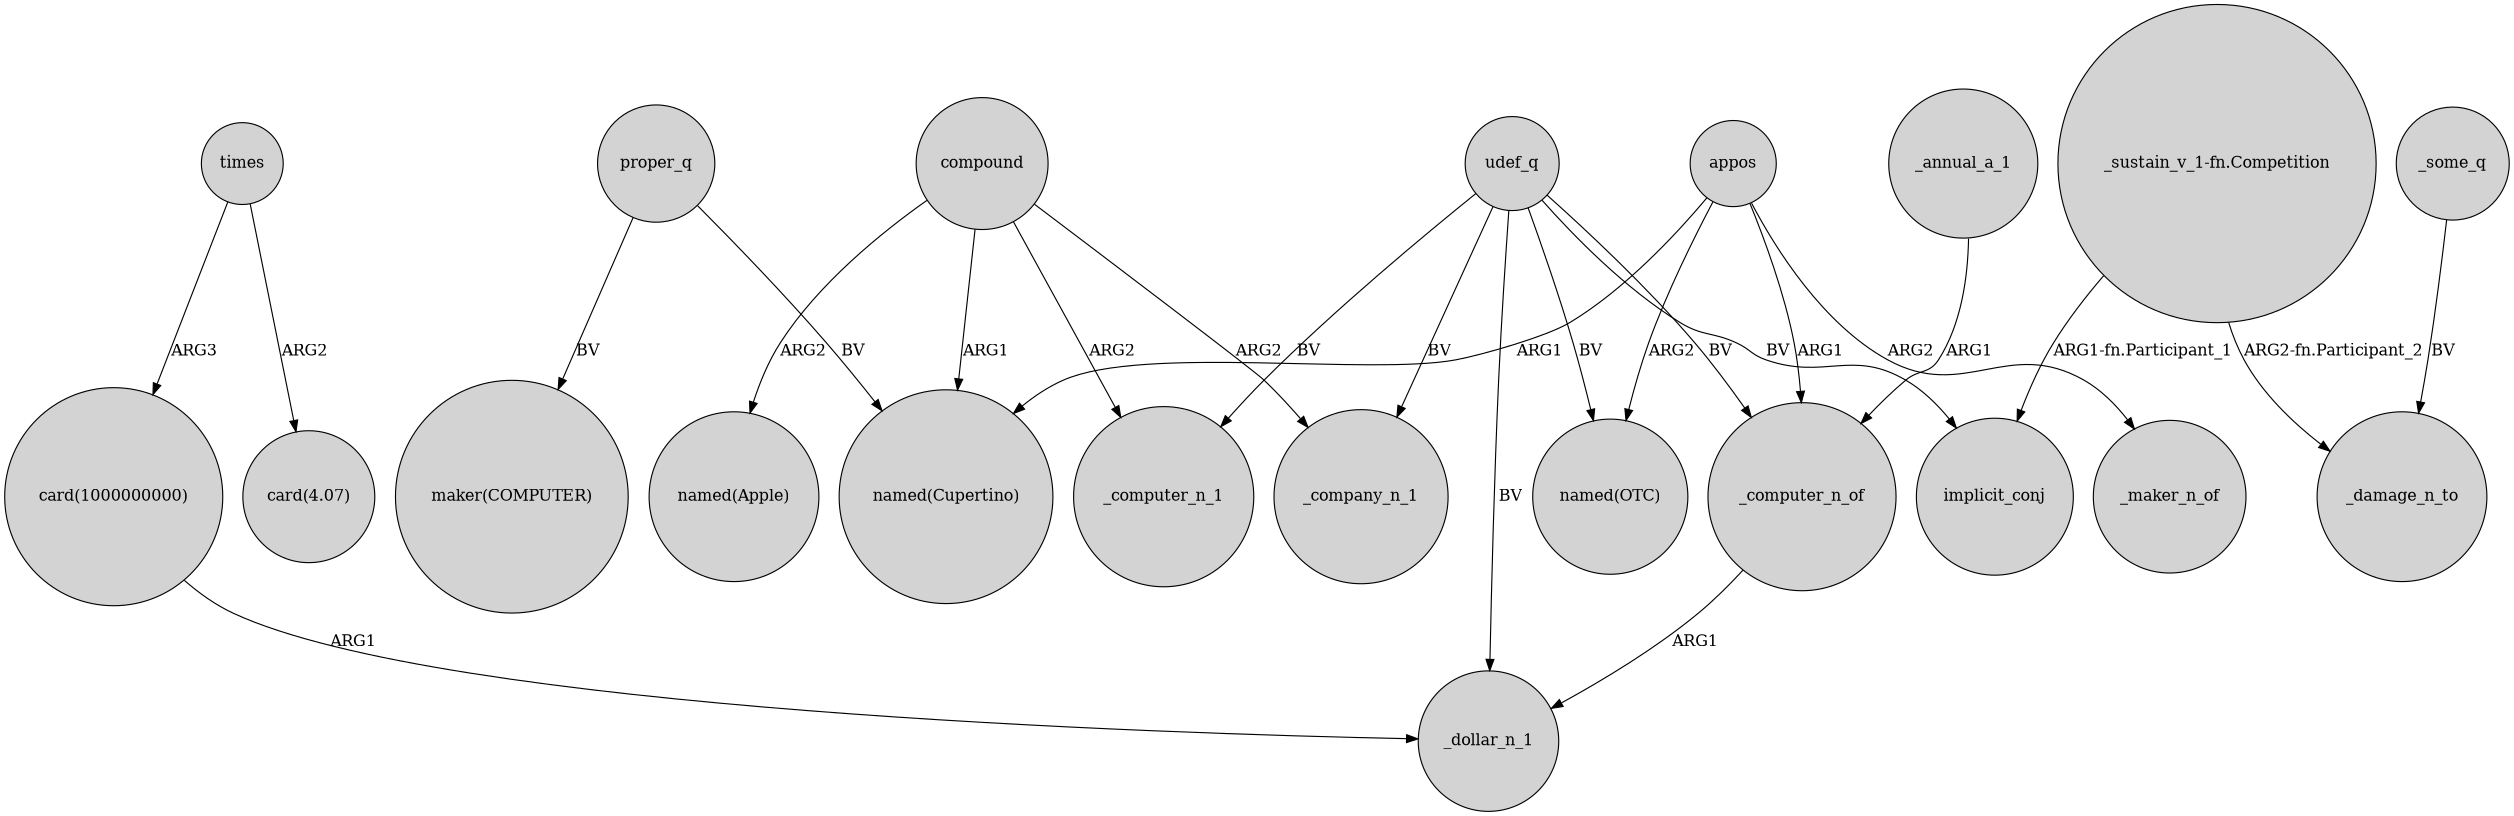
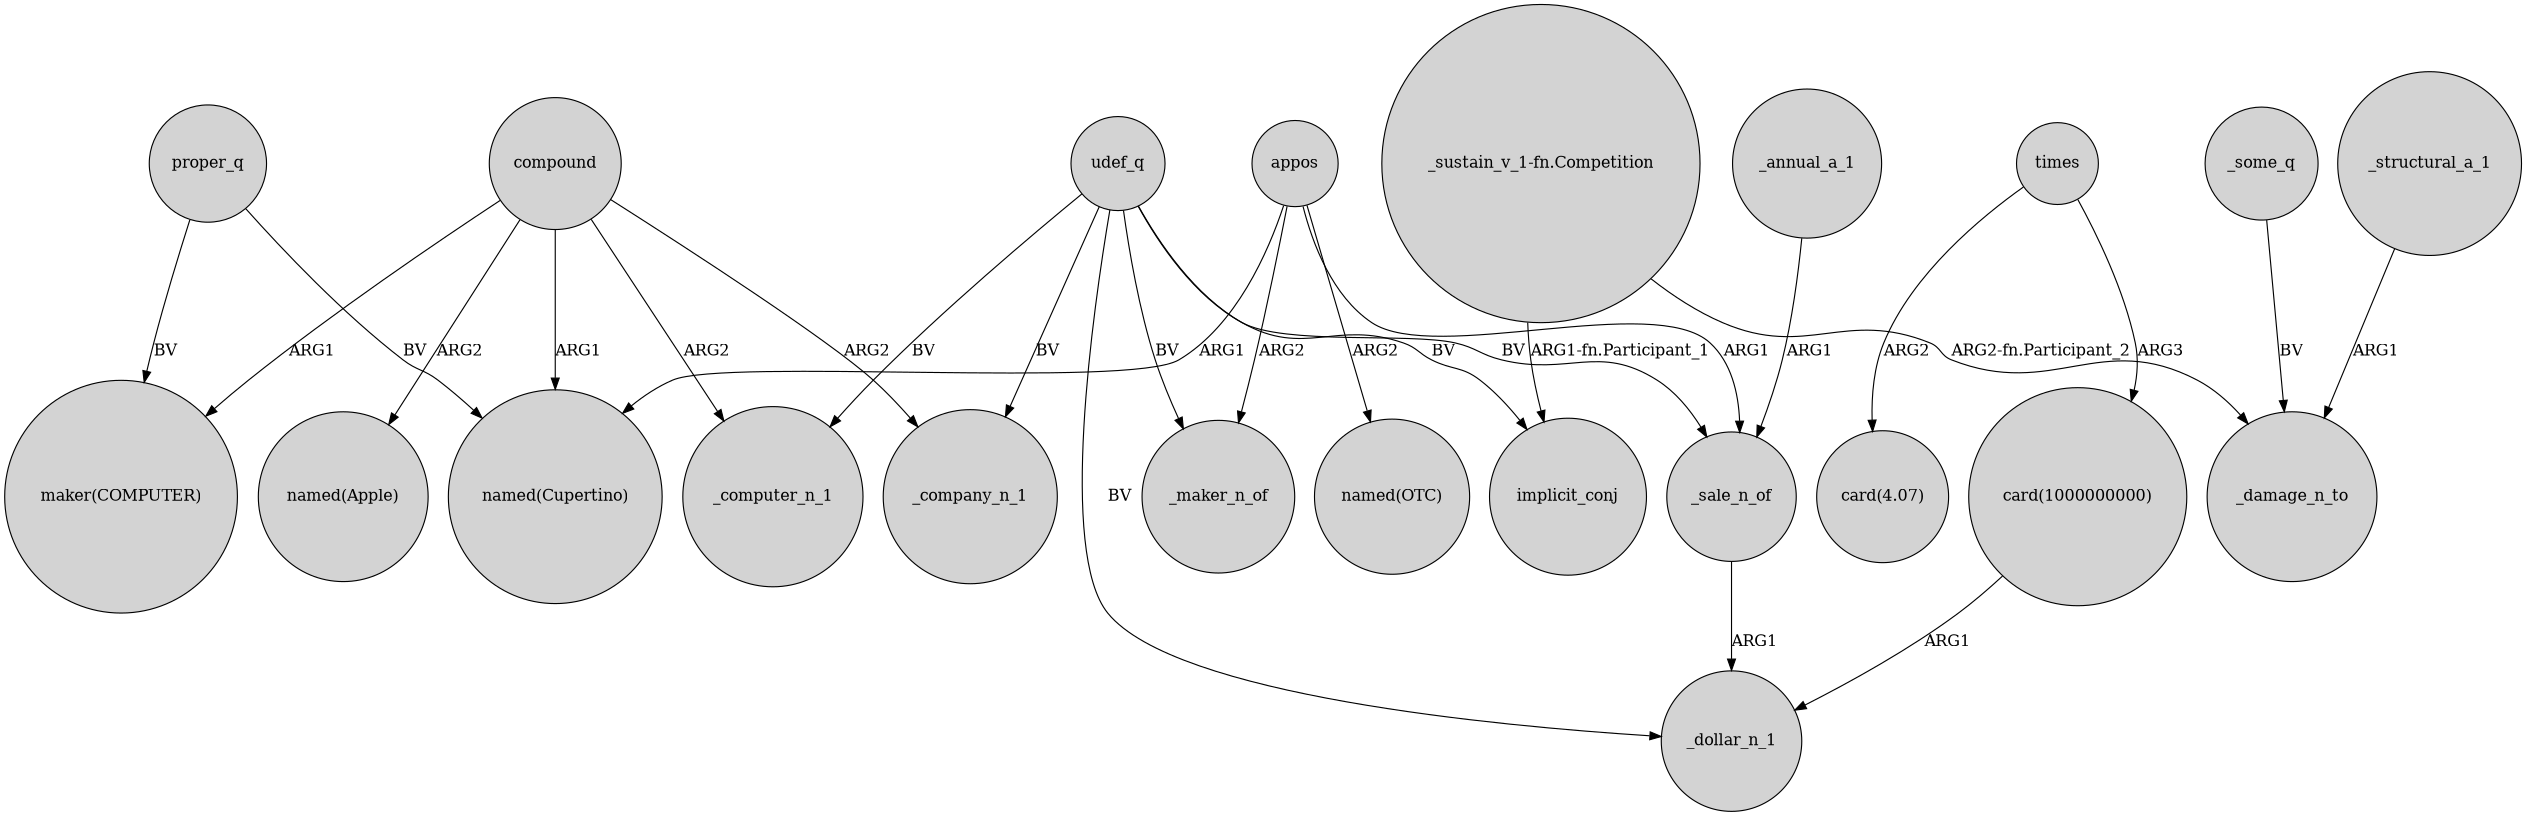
node "_structural_a_1": added
edge "compound" -> "maker(COMPUTER)": added, label "ARG1"
edge "udef_q" -> "named(OTC)": now "udef_q" -> "_maker_n_of"
node "_computer_n_of": label "_computer_n_of" -> "_sale_n_of"
